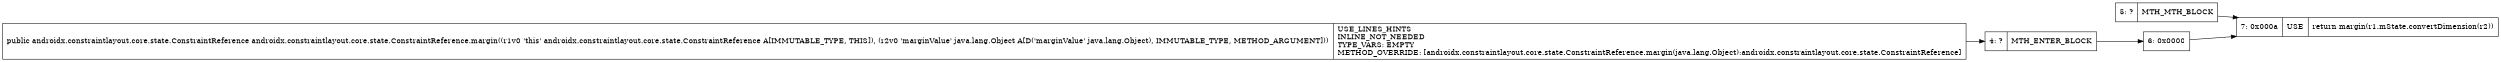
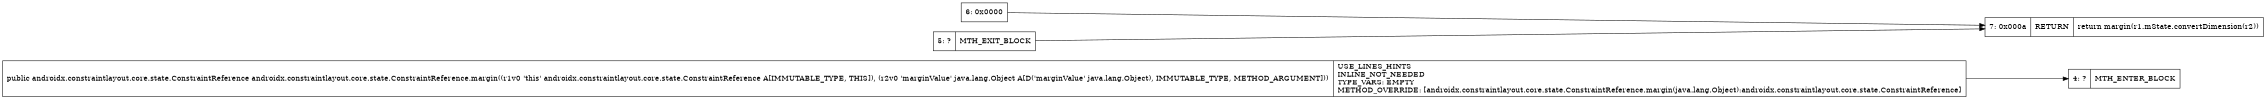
node "5: ?": text "MTH_MTH_BLOCK" -> "MTH_EXIT_BLOCK"
node "7: 0x000a": text "USE" -> "RETURN"
edge "4: ?" -> "6: 0x0000": removed
